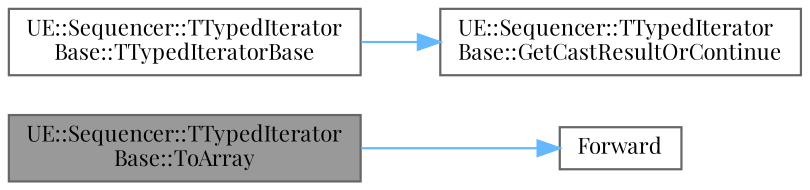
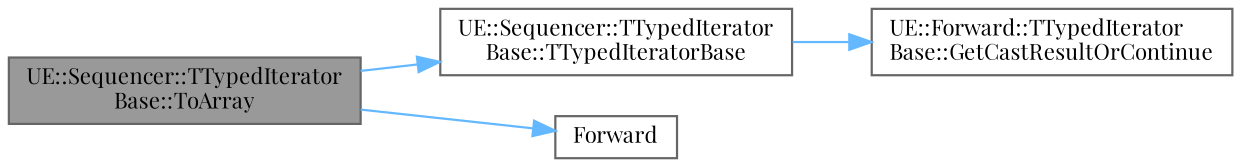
node "UE::Sequencer::TTypedIterator Base::GetCastResultOrContinue": label "UE::Sequencer::TTypedIterator Base::GetCastResultOrContinue" -> "UE::Forward::TTypedIterator Base::GetCastResultOrContinue"
edge "UE::Sequencer::TTypedIterator Base::ToArray" -> "UE::Sequencer::TTypedIterator Base::TTypedIteratorBase": added
